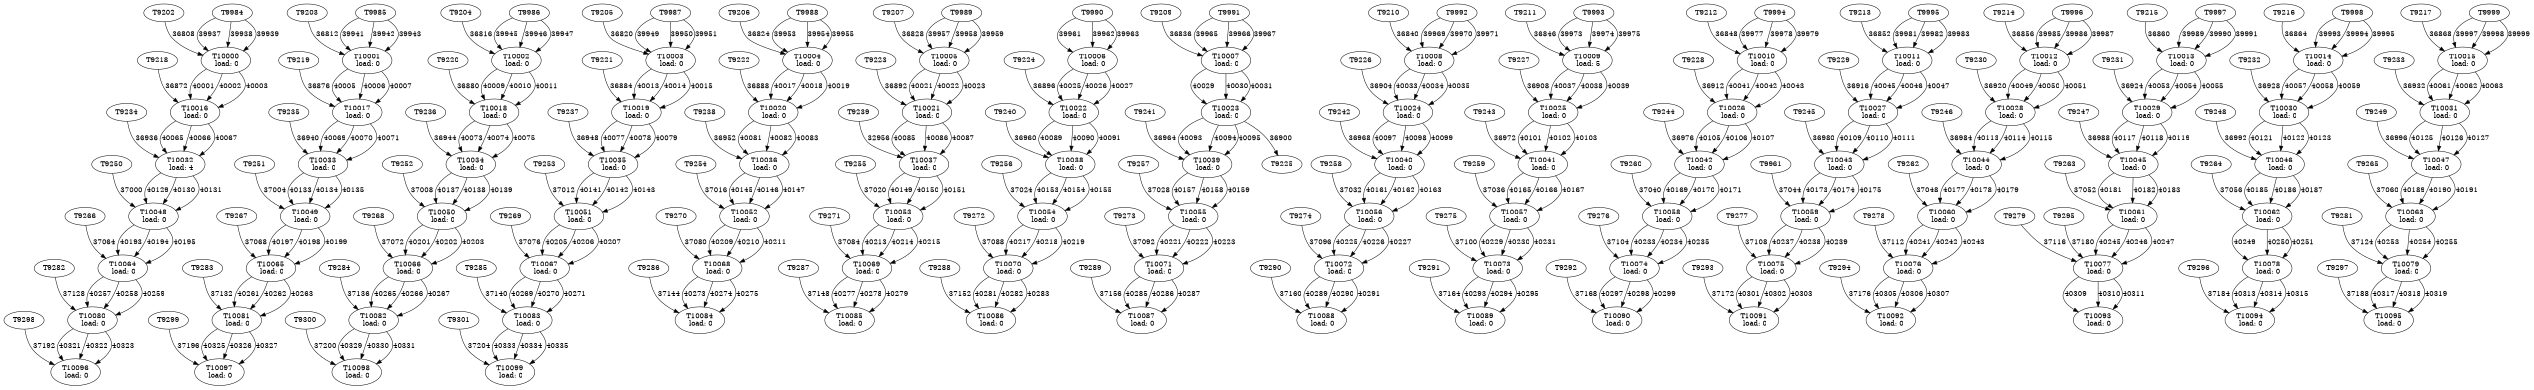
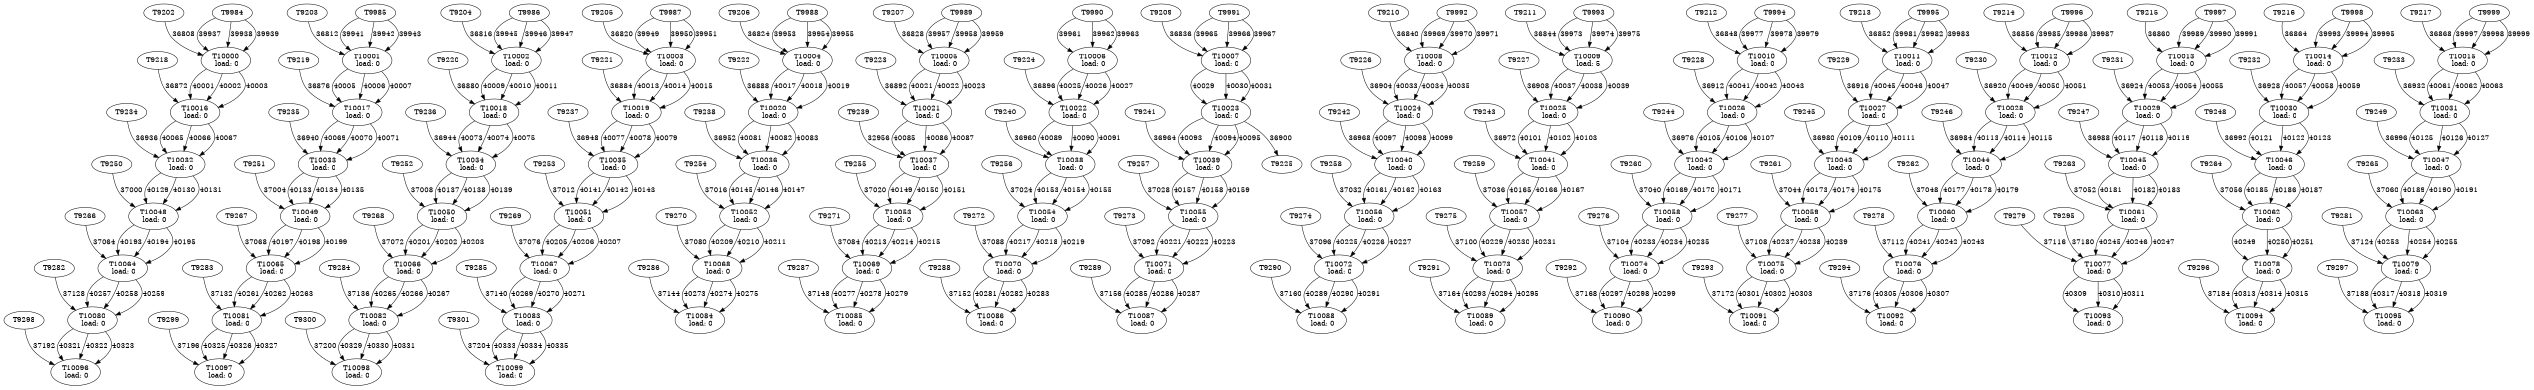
edge "T9211" -> "T10009 load: 5": label "36846" -> "36844"
node "T10032 load: 4": label "T10032 load: 4" -> "T10032 load: 0"
node "T9961": label "T9961" -> "T9261"
